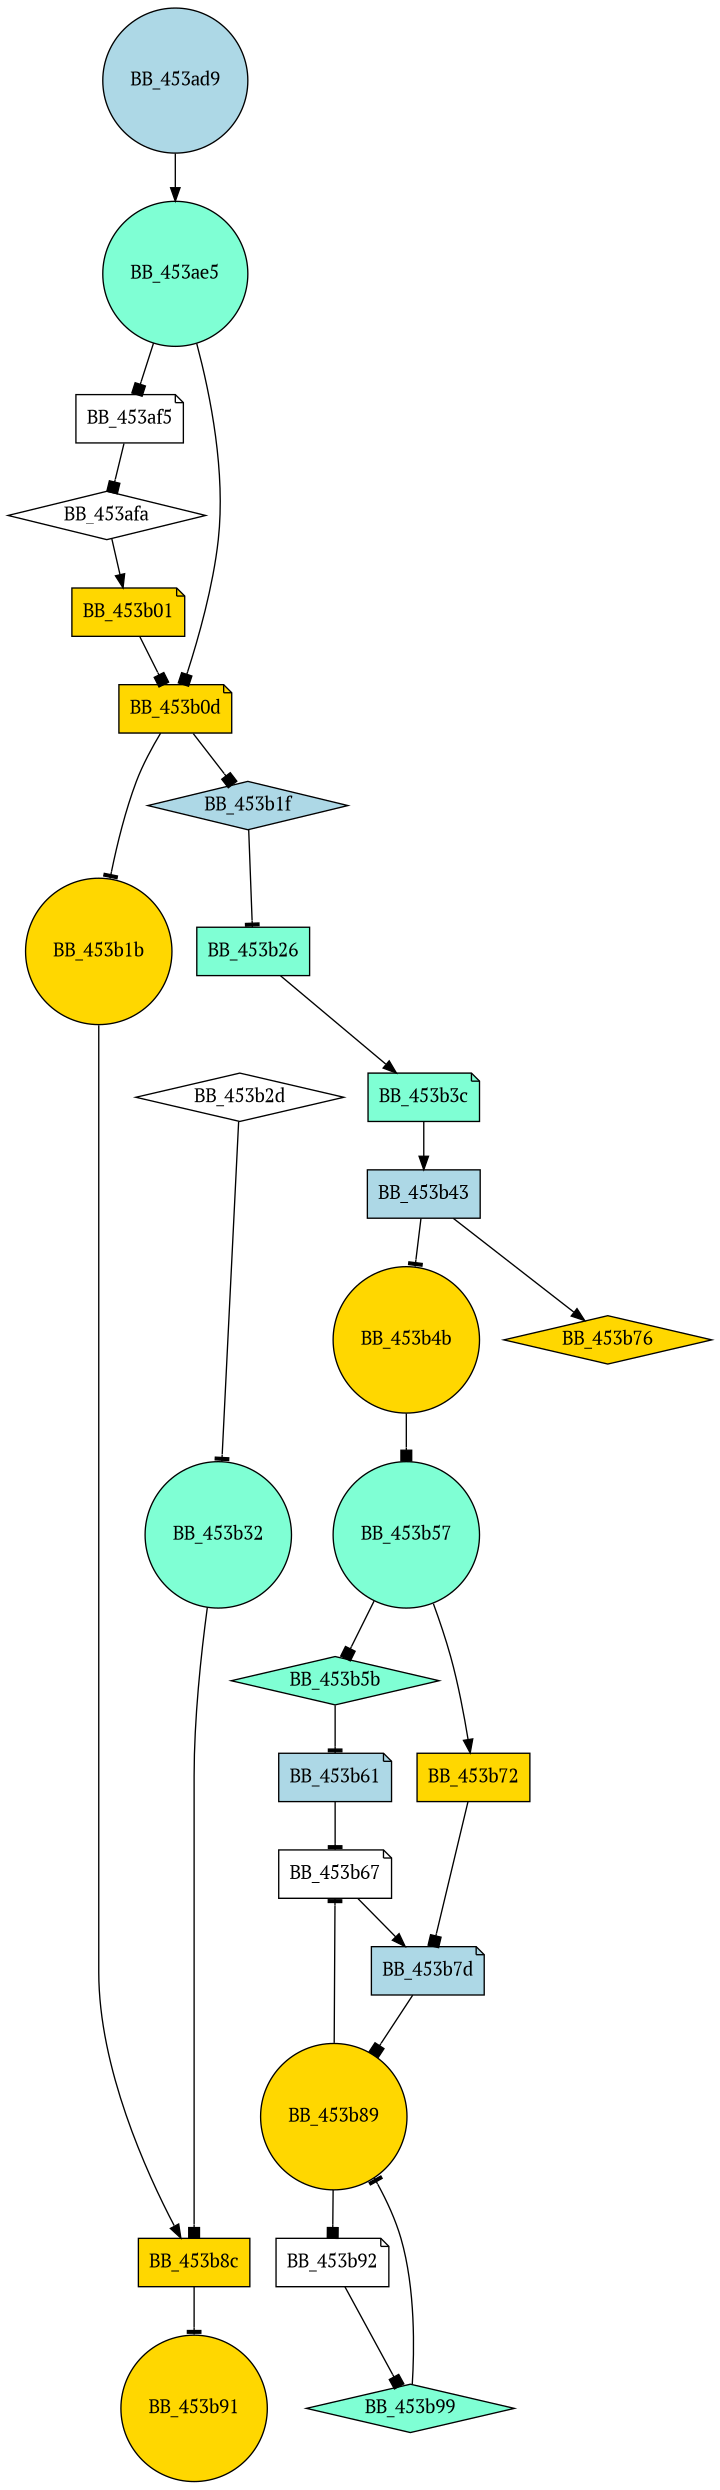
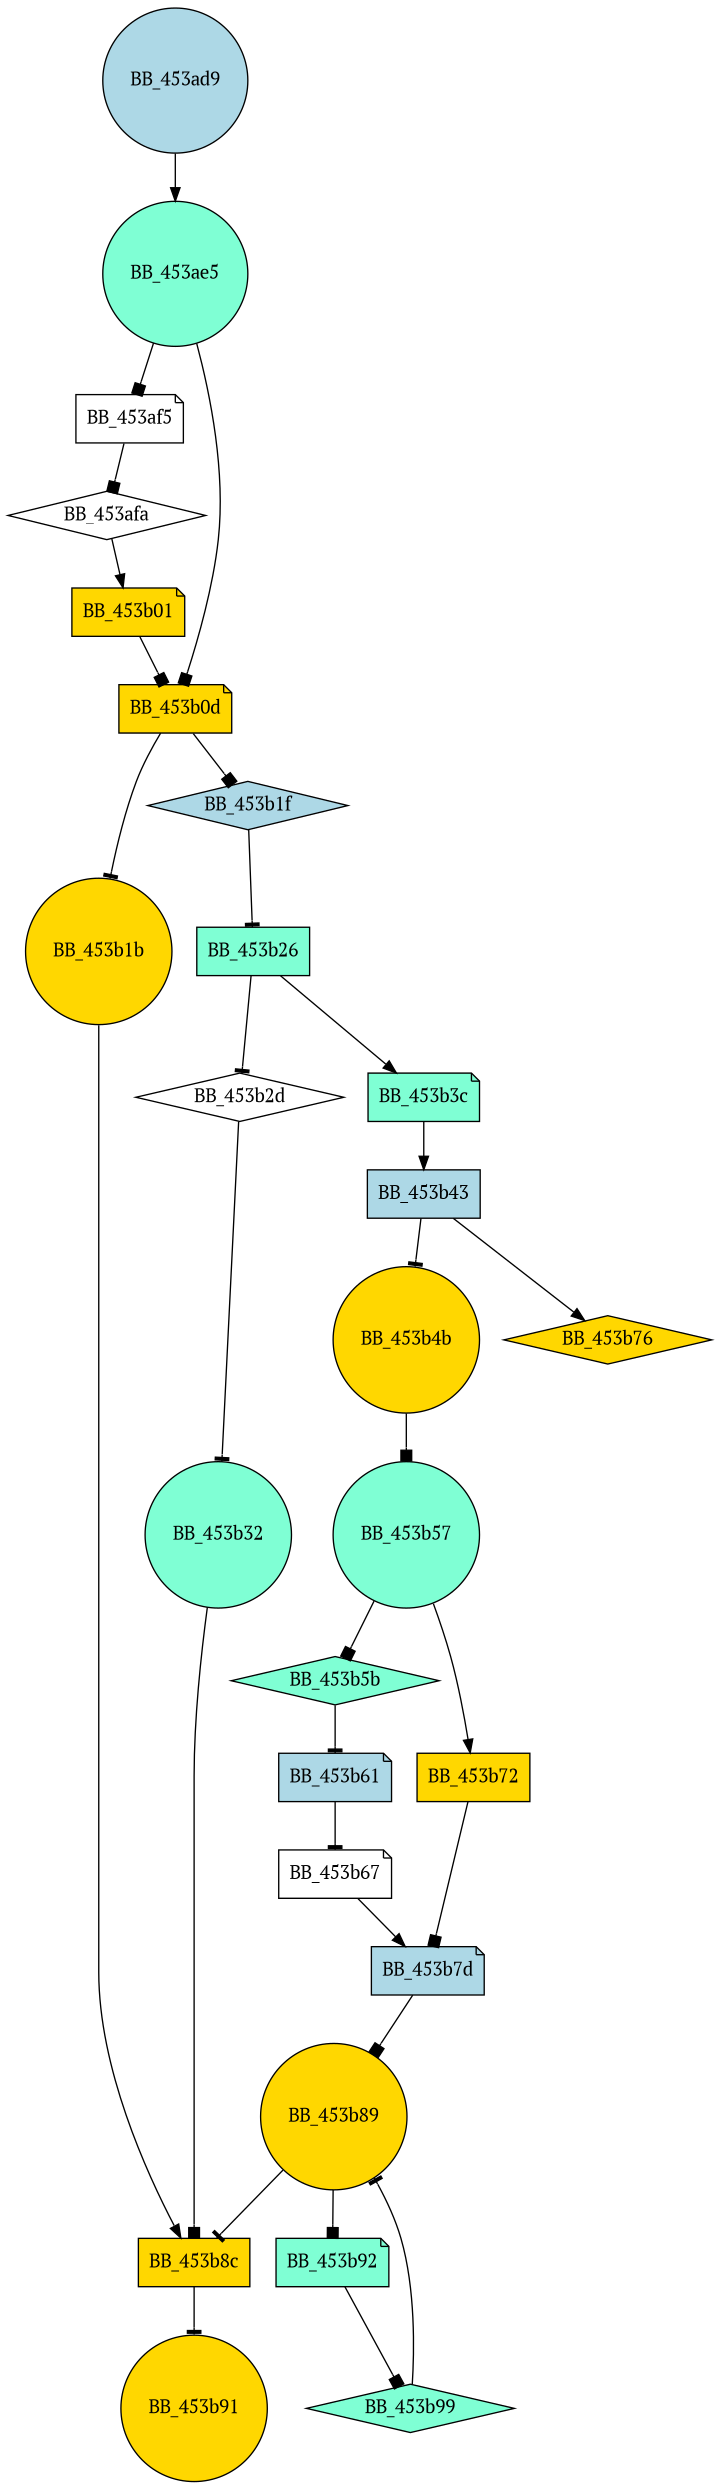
edge "BB_453b26" -> "BB_453b2d": added
edge "BB_453b89" -> "BB_453b67": now "BB_453b89" -> "BB_453b8c"
node "BB_453b92": fillcolor white -> aquamarine
